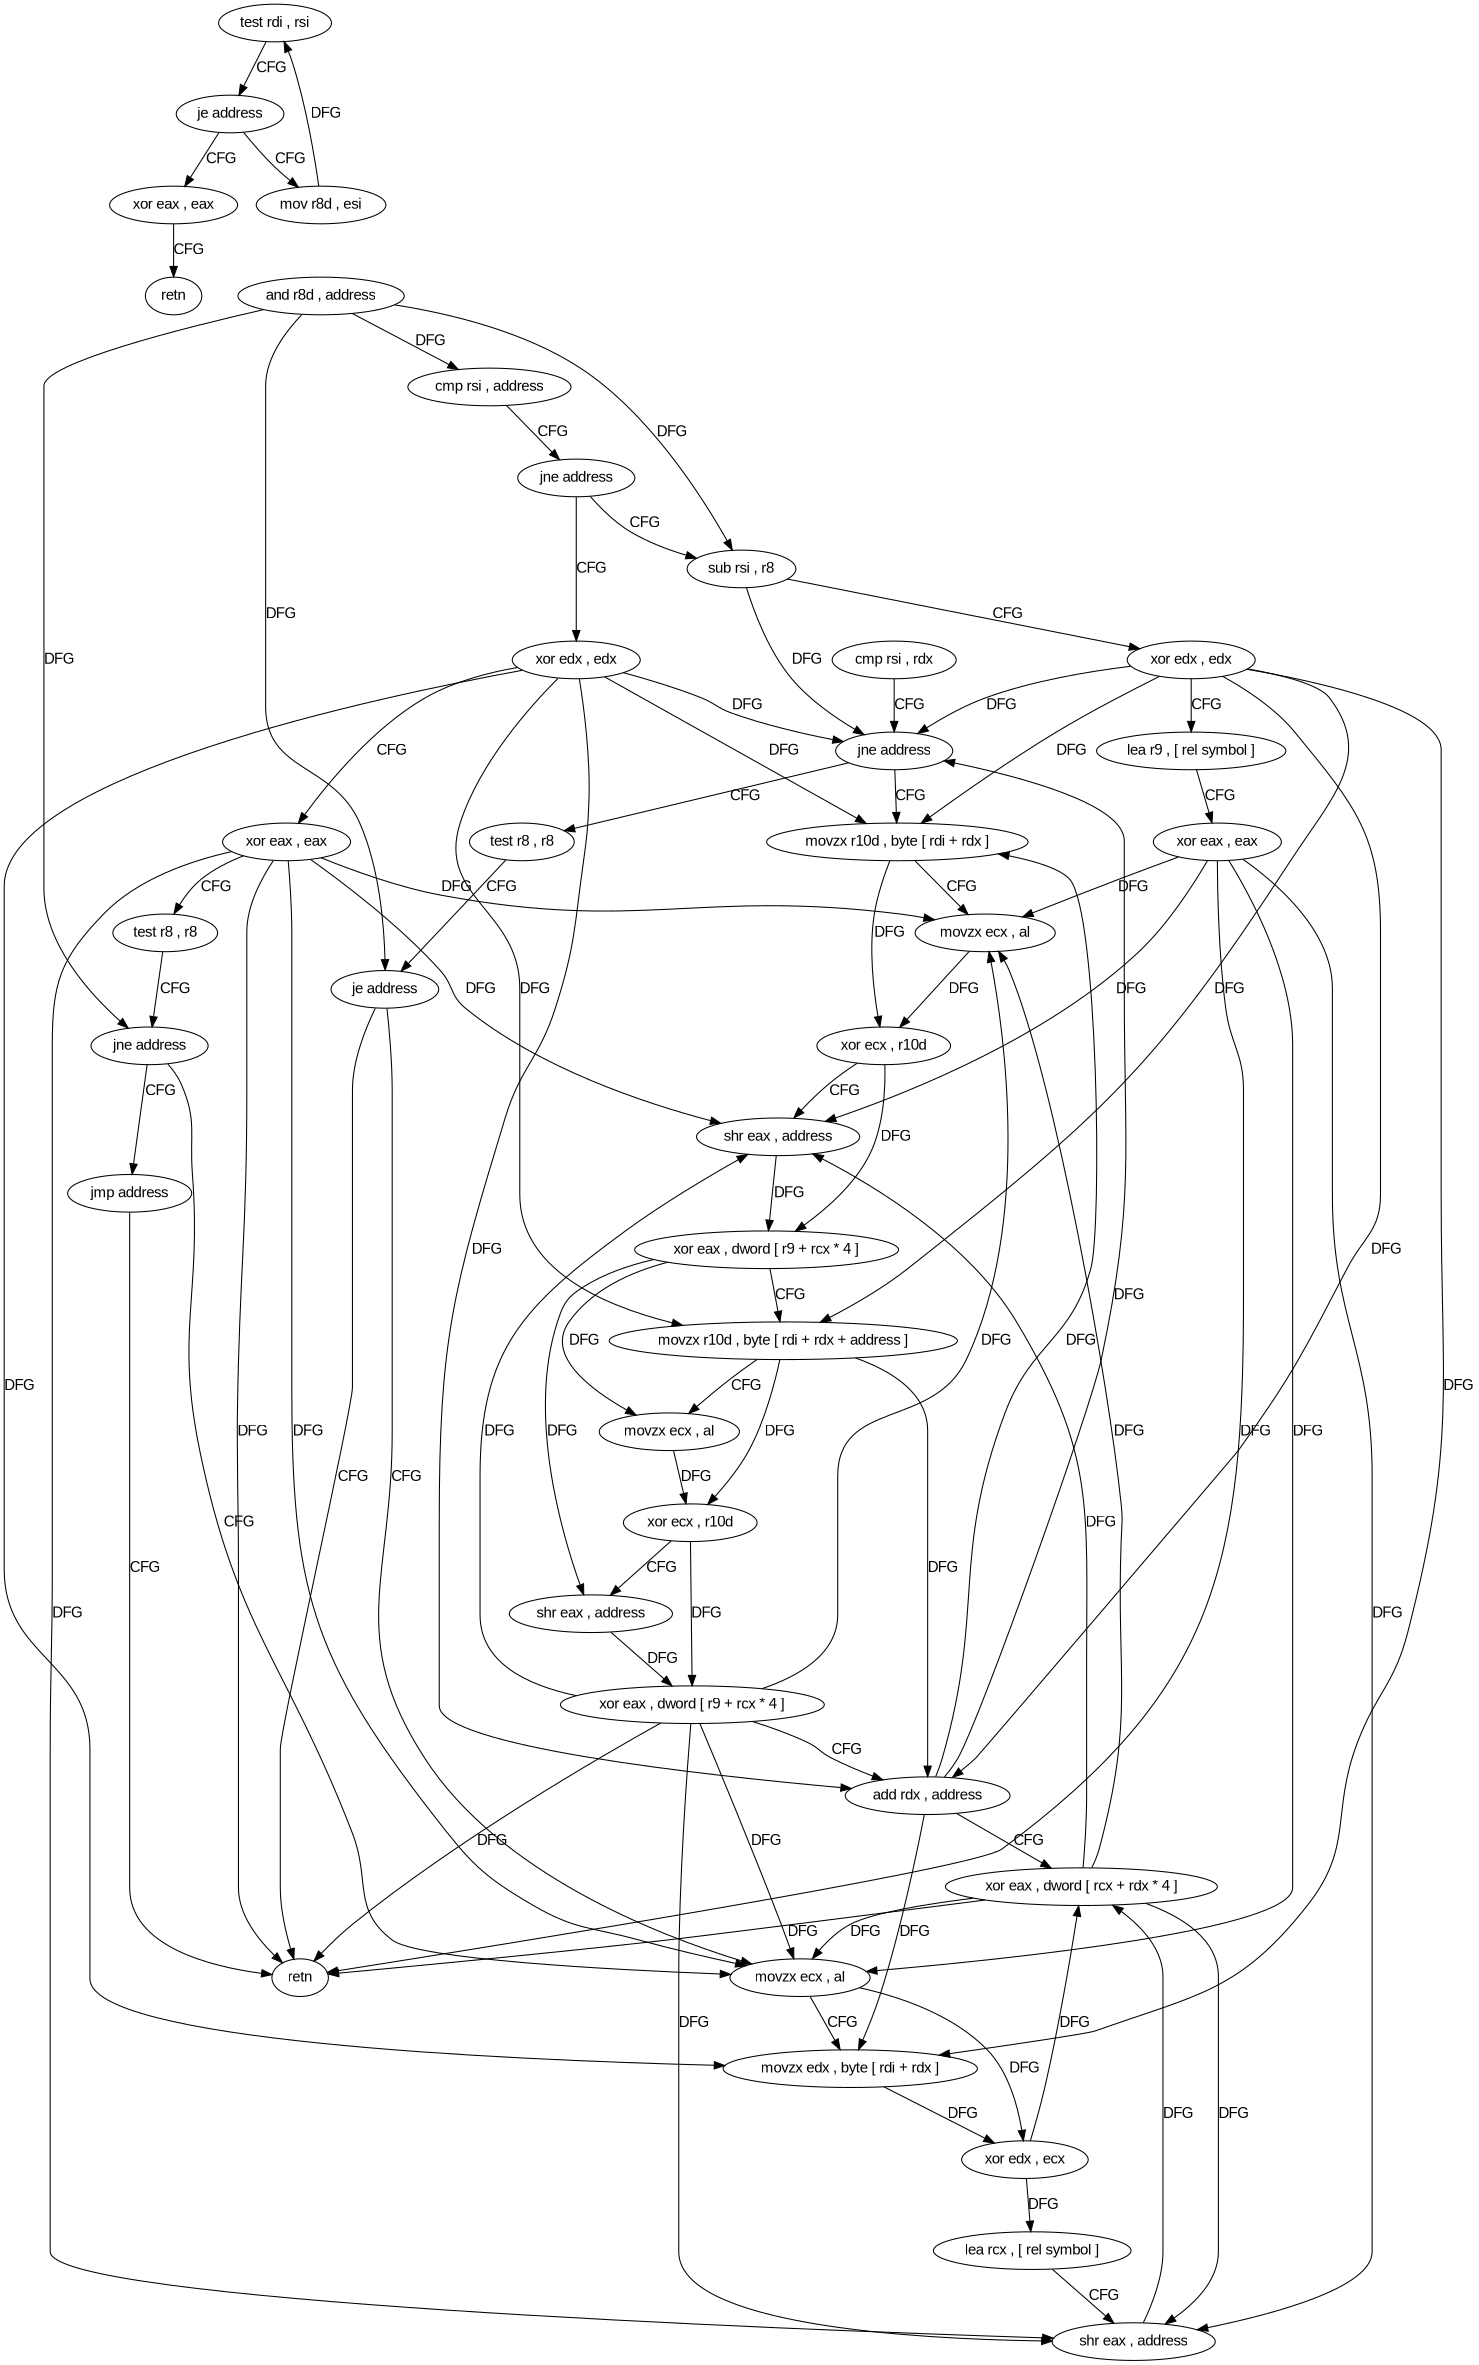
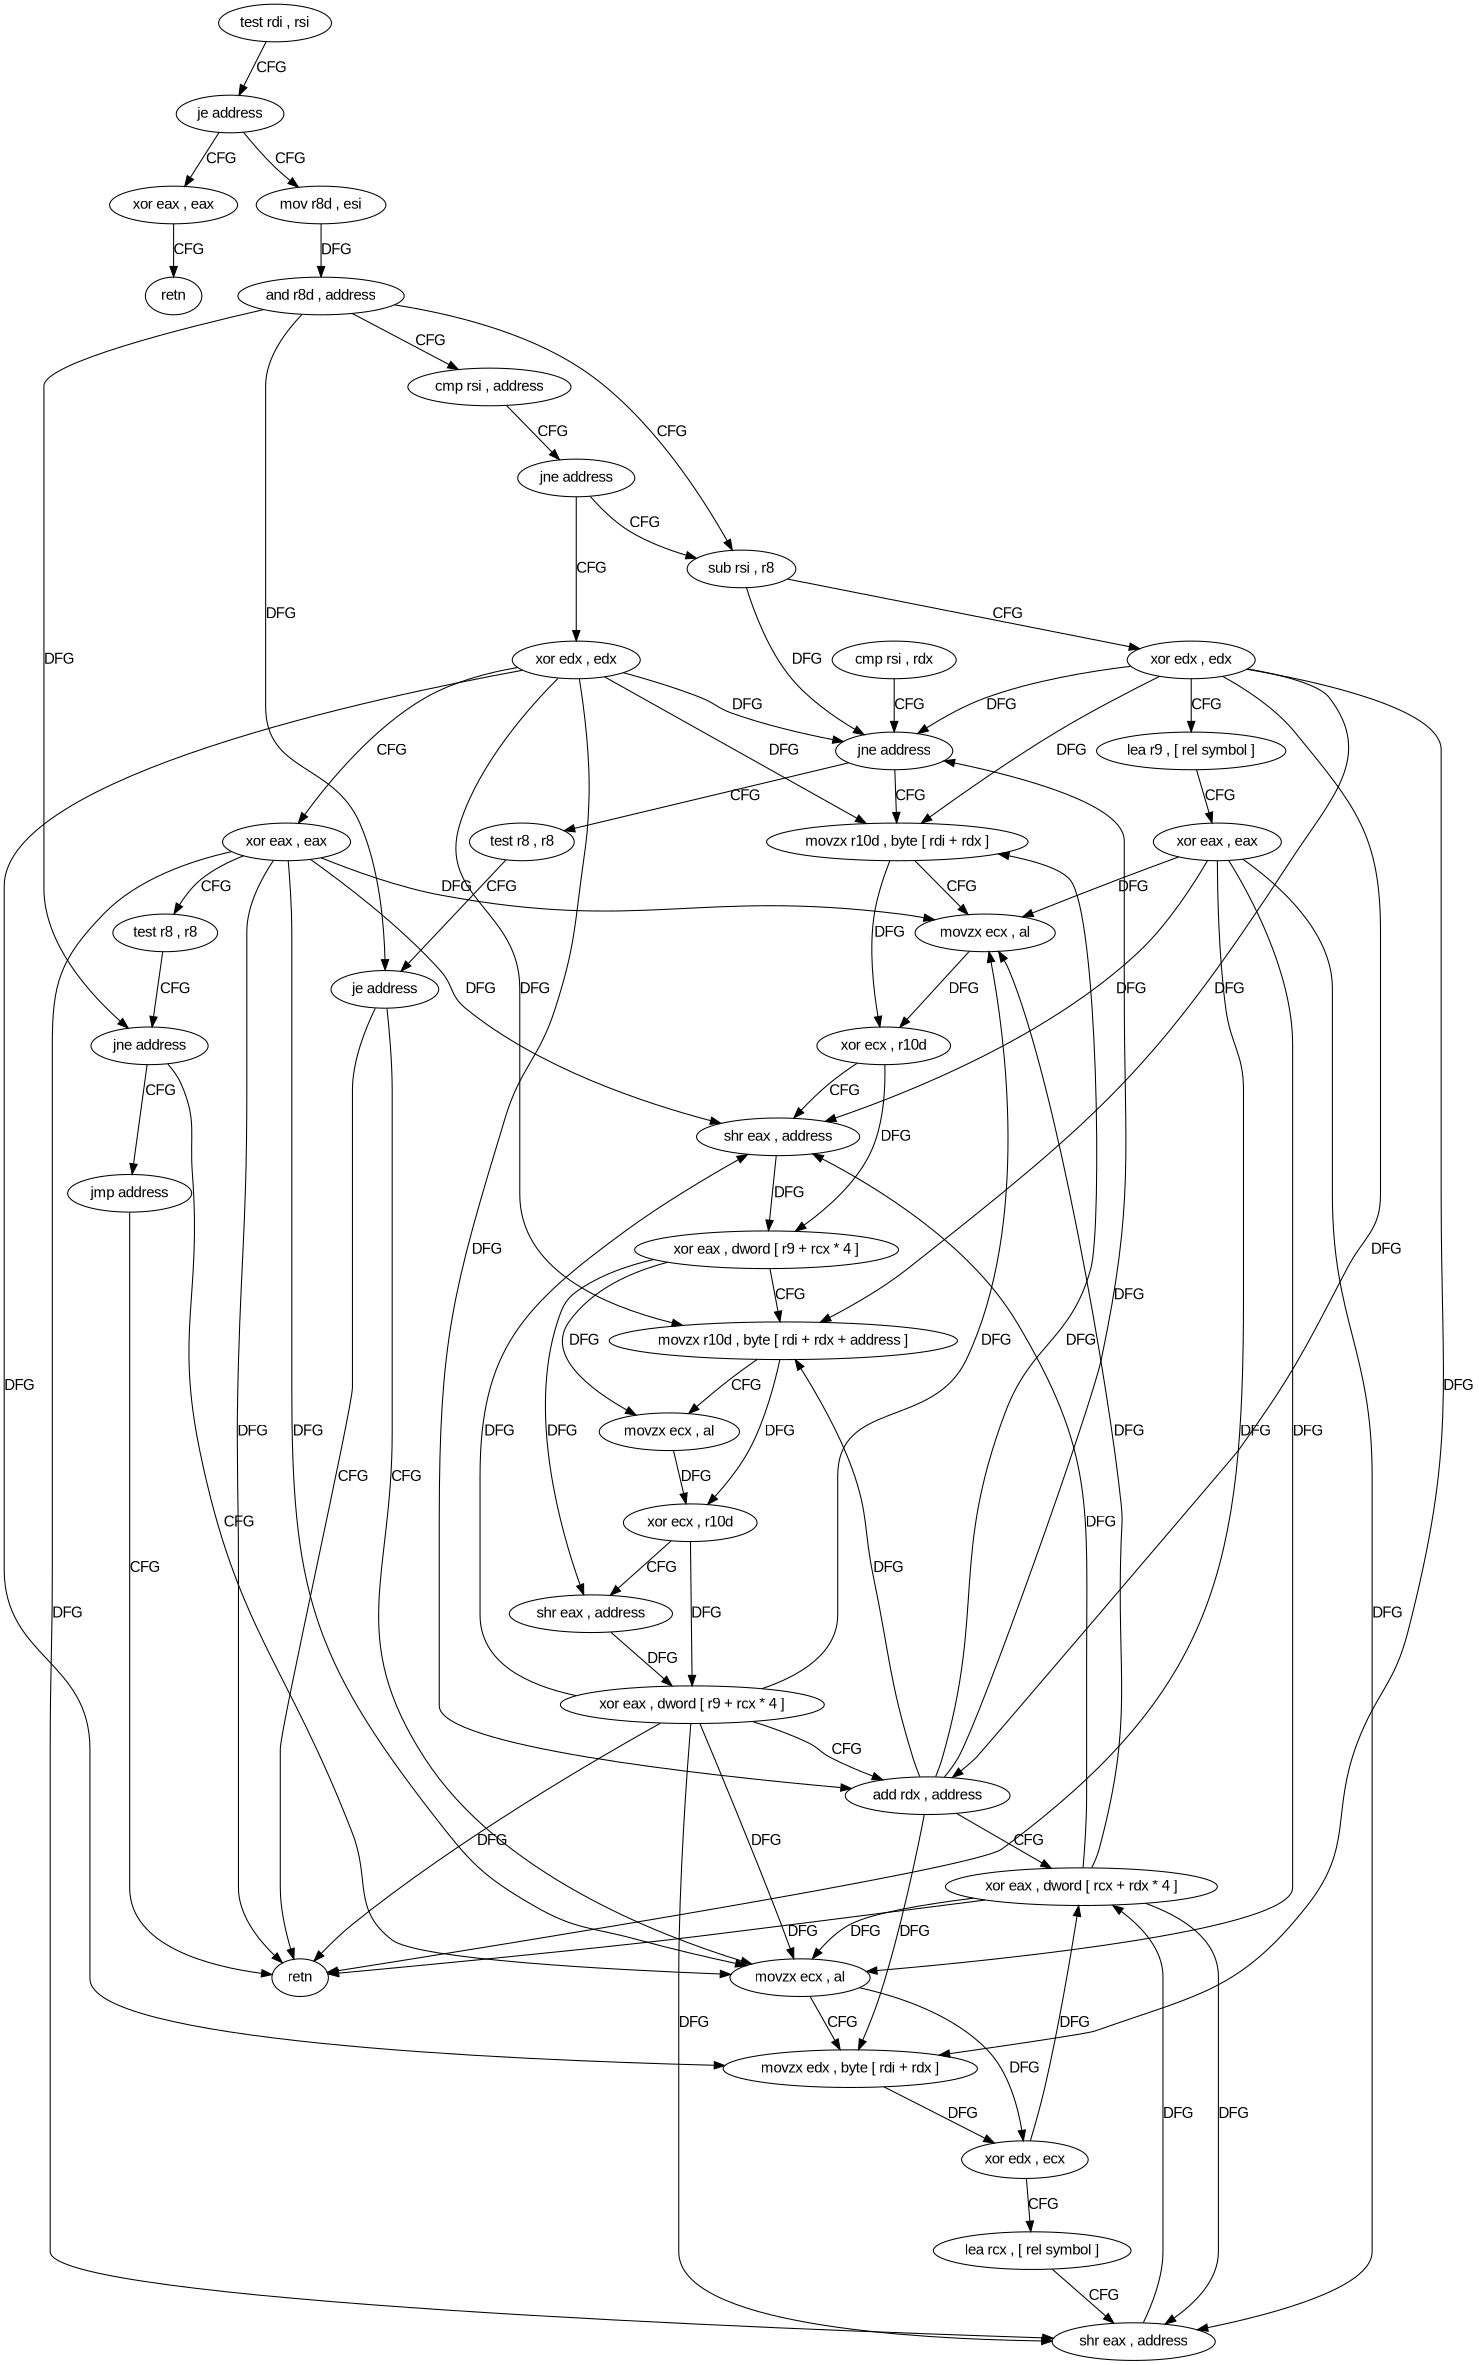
edge "mov r8d , esi" -> "test rdi , rsi": now "mov r8d , esi" -> "and r8d , address"
edge "and r8d , address" -> "cmp rsi , address": label "DFG" -> "CFG"
edge "and r8d , address" -> "sub rsi , r8": label "DFG" -> "CFG"
edge "movzx r10d , byte [ rdi + rdx + address ]" -> "add rdx , address": reversed
edge "xor edx , ecx" -> "lea rcx , [ rel symbol ]": label "DFG" -> "CFG"
